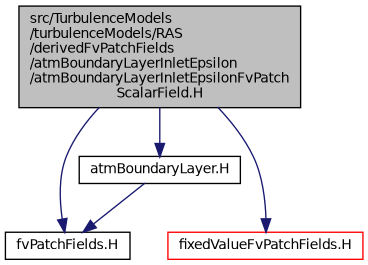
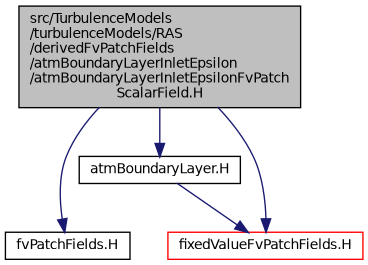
edge "atmBoundaryLayer.H" -> "fvPatchFields.H": now "atmBoundaryLayer.H" -> "fixedValueFvPatchFields.H"
